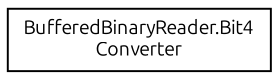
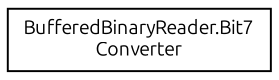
node "BufferedBinaryReader.Bit4 Converter": label "BufferedBinaryReader.Bit4 Converter" -> "BufferedBinaryReader.Bit7 Converter"
